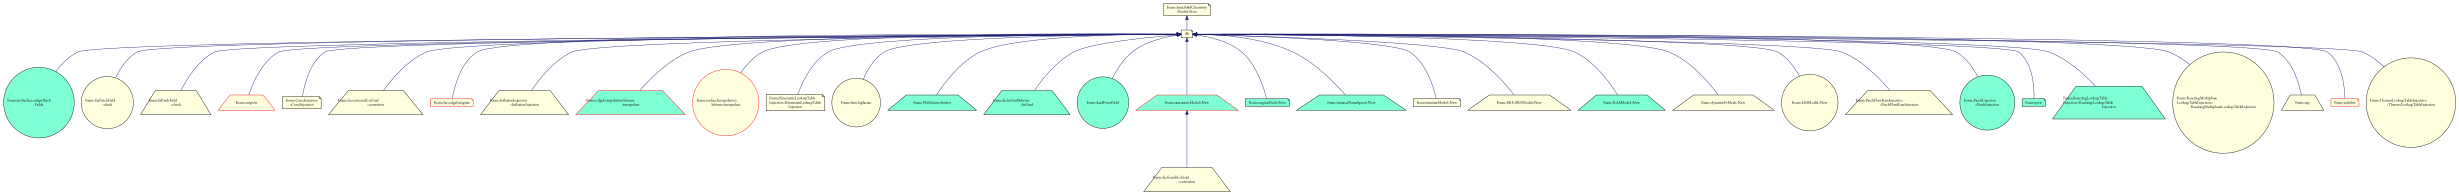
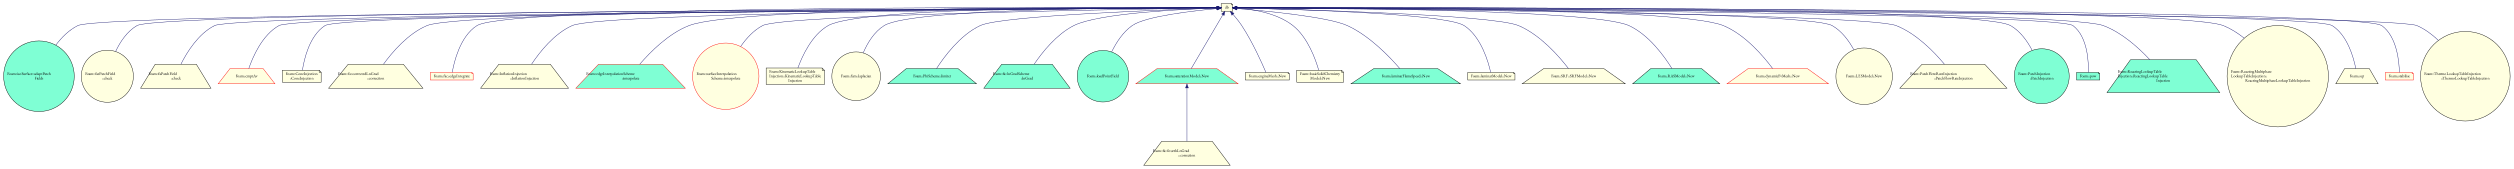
edge "db" -> "Foam::basicSolidChemistry Model::New": reversed
node "Foam::engineMesh::New": fillcolor aquamarine -> lightyellow
node "Foam::dynamicFvMesh::New": color black -> red
